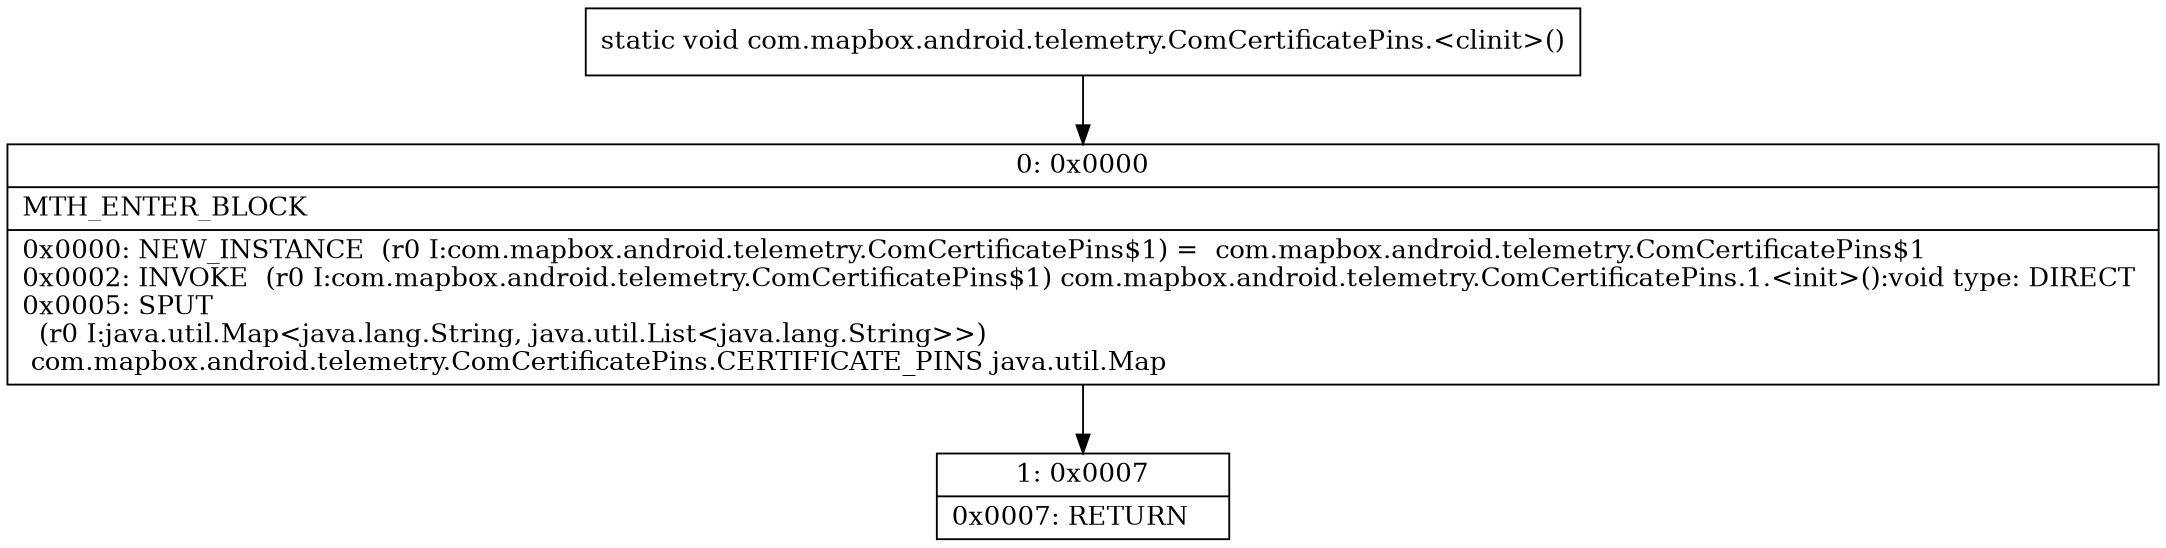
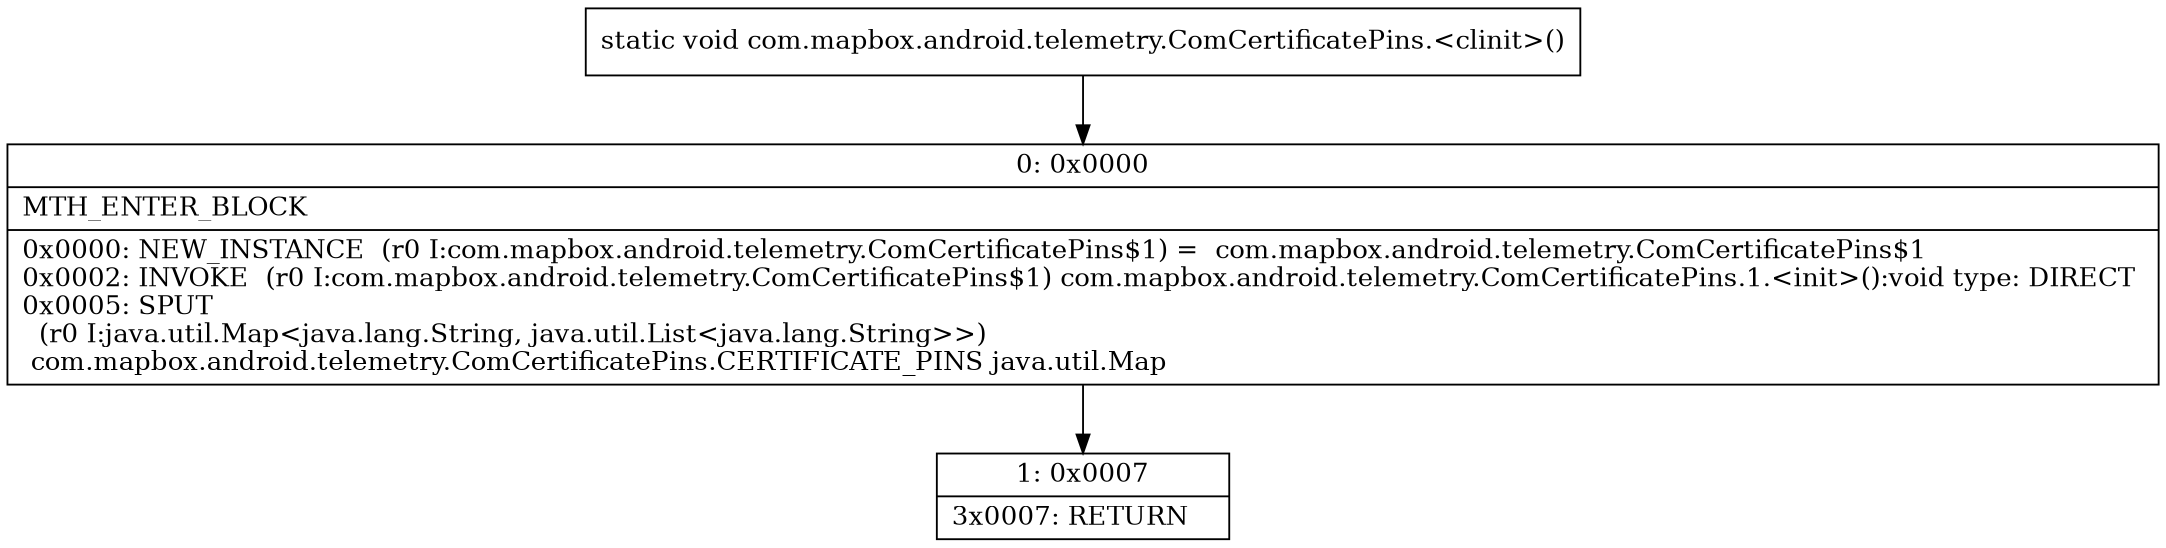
node "1: 0x0007": text "0x0007: RETURN" -> "3x0007: RETURN"
